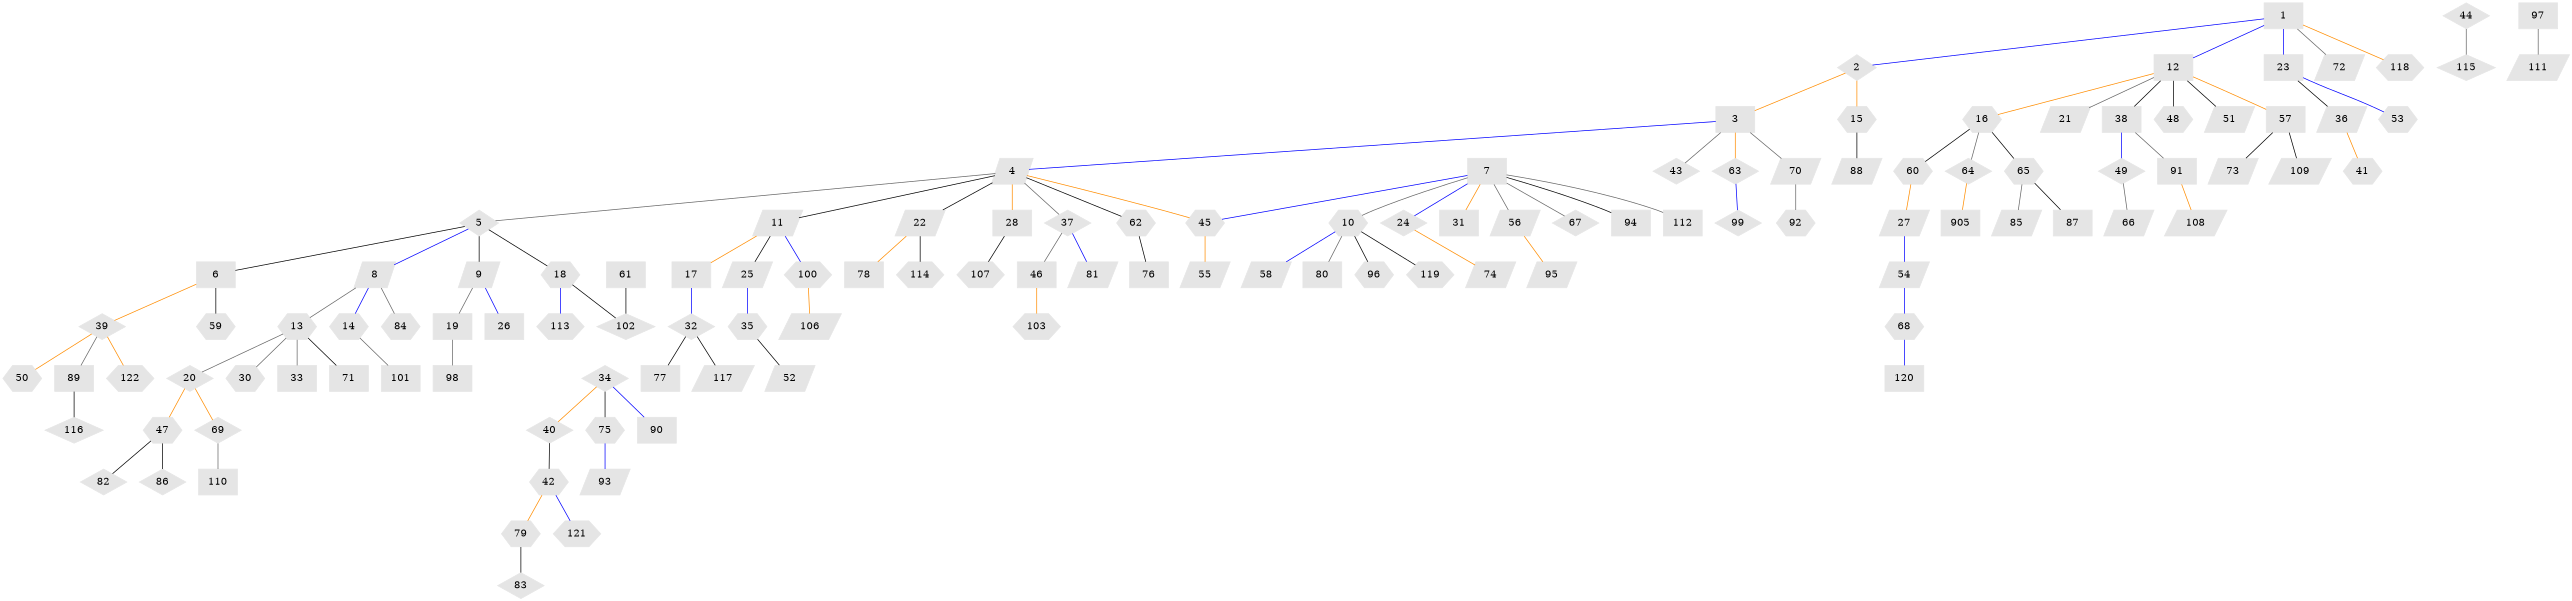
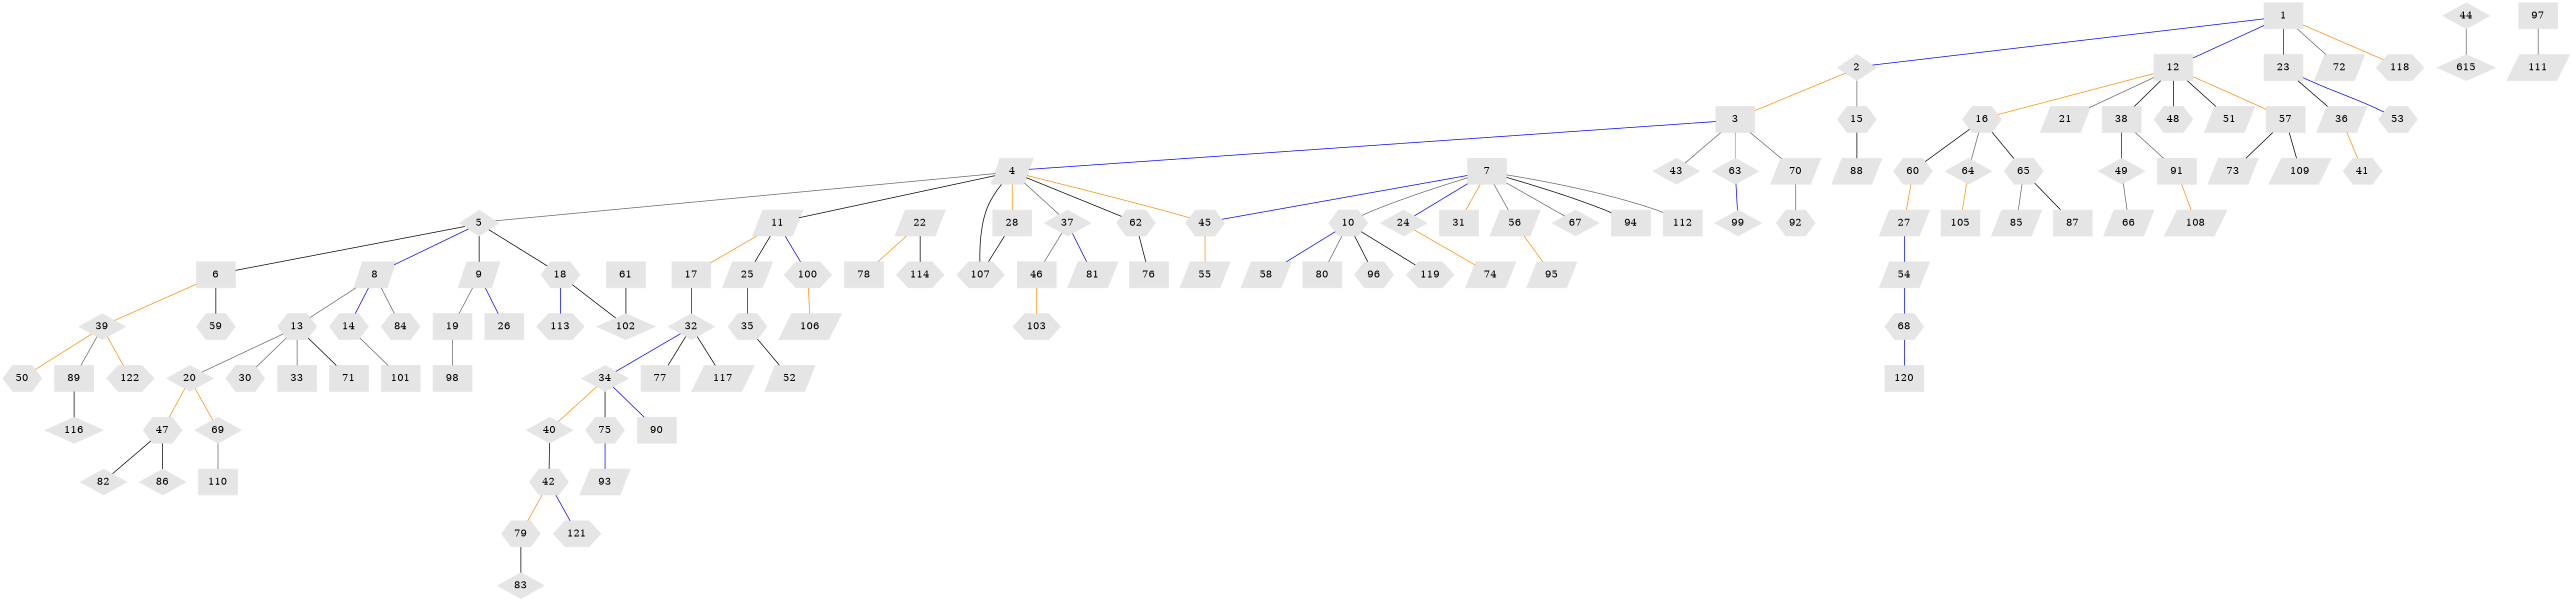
node "115": label "115" -> "615"
edge "2" -- "15": color darkorange -> gray40
edge "4" -- "22": now "4" -- "107"
node "905": label "905" -> "105"
edge "32" -- "34": added
